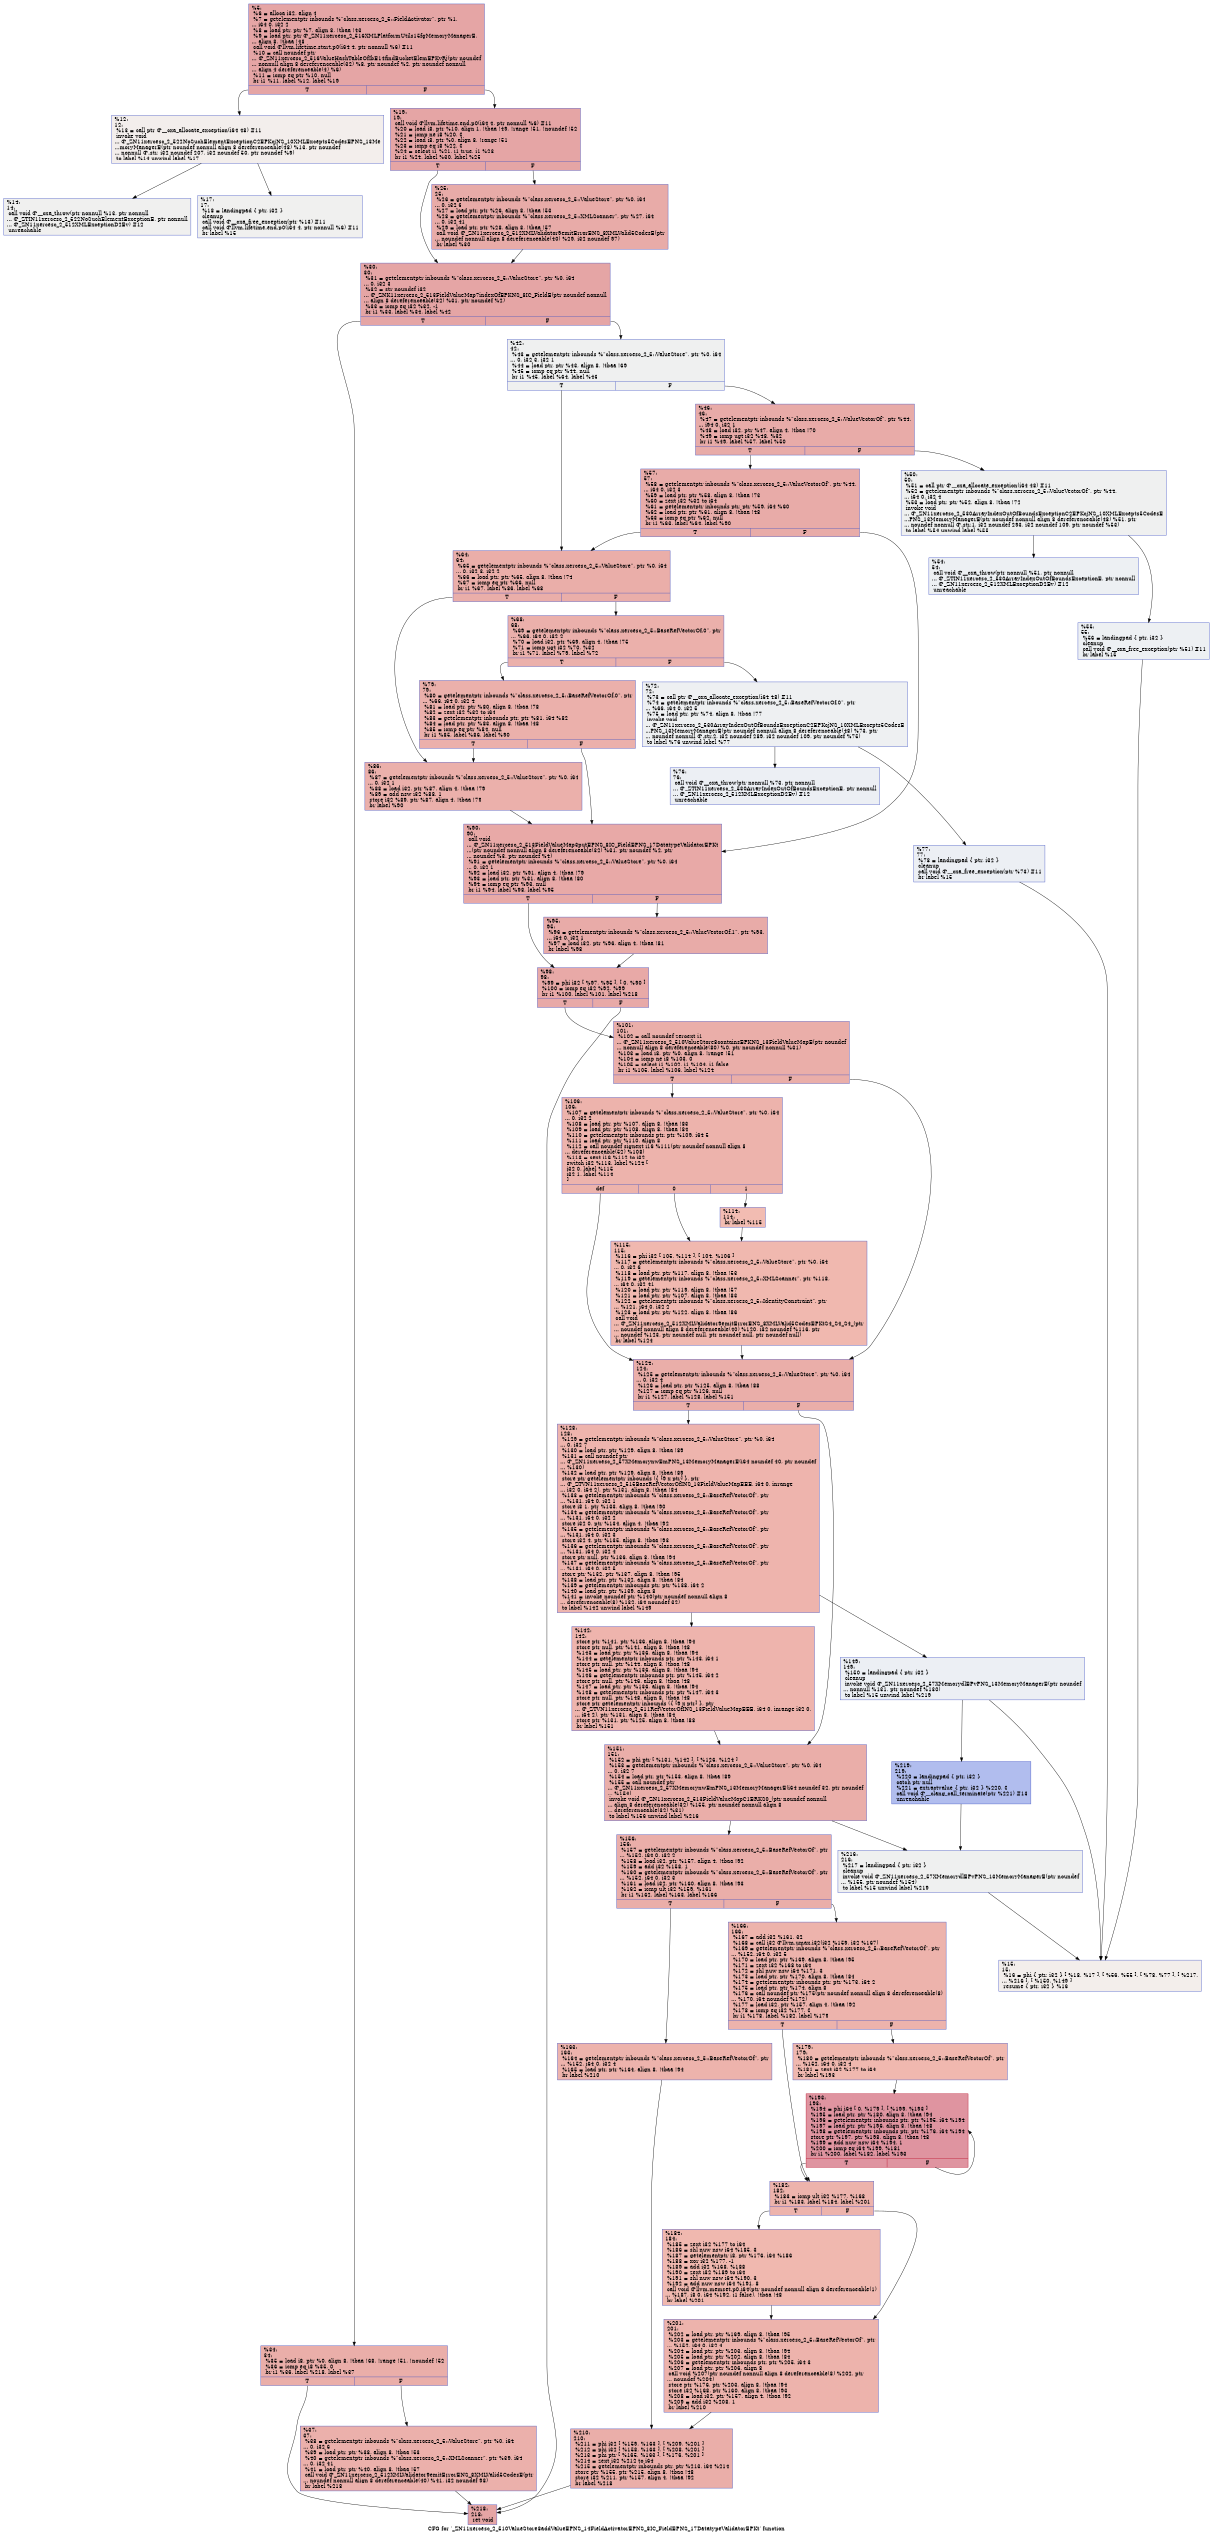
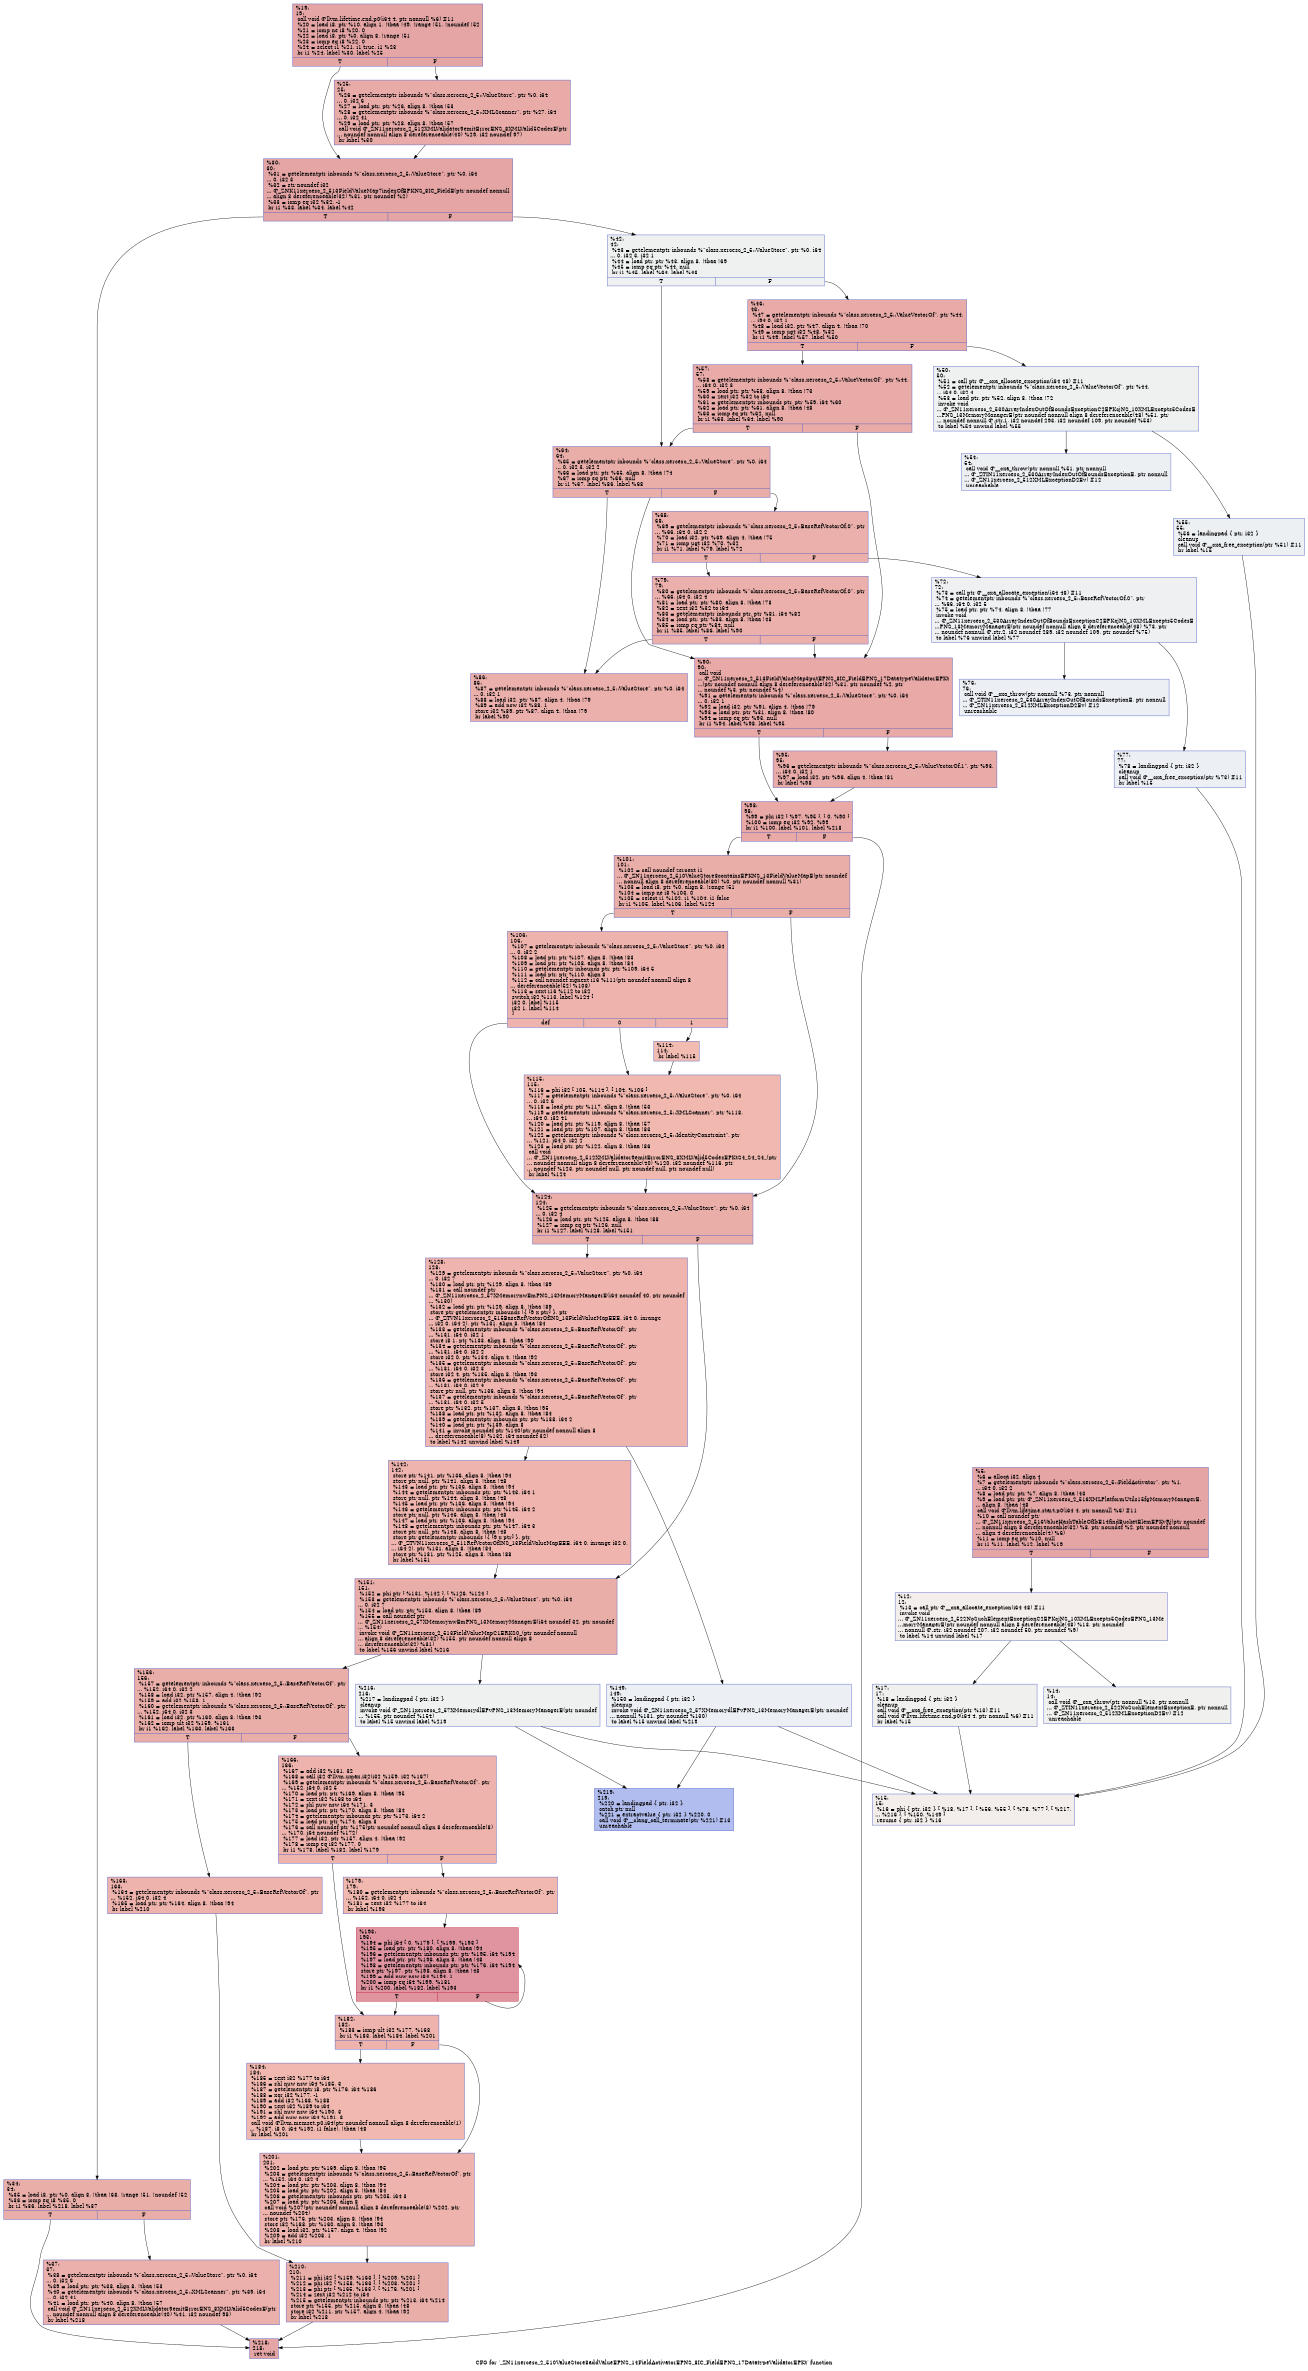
edge "%5:" -> "%19:": removed
edge "%86:" -> "%90:": now "%64:" -> "%90:"
edge "%17:" -> "%15:": added
edge "%219:" -> "%216:": reversed
